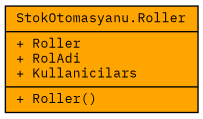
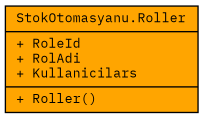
node "StokOtomasyanu.Roller": text "+ Roller" -> "+ RoleId"
